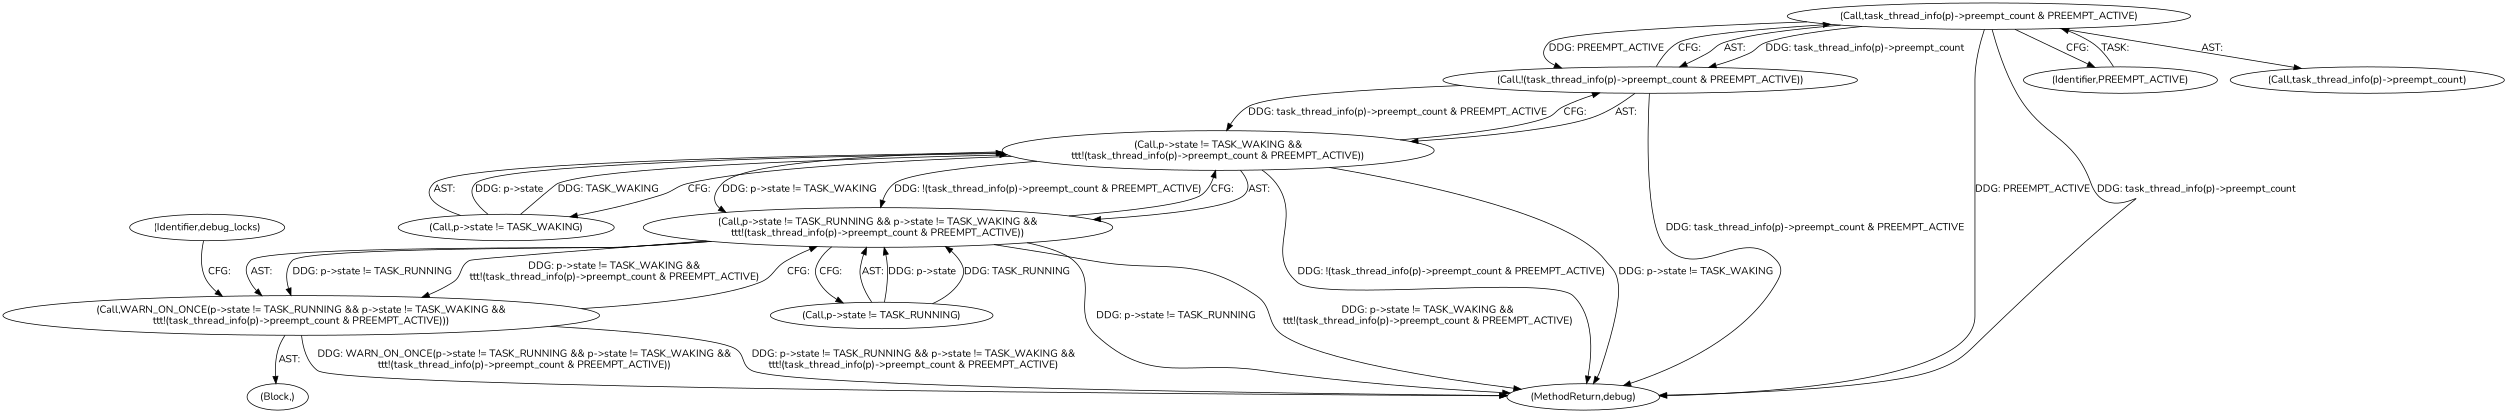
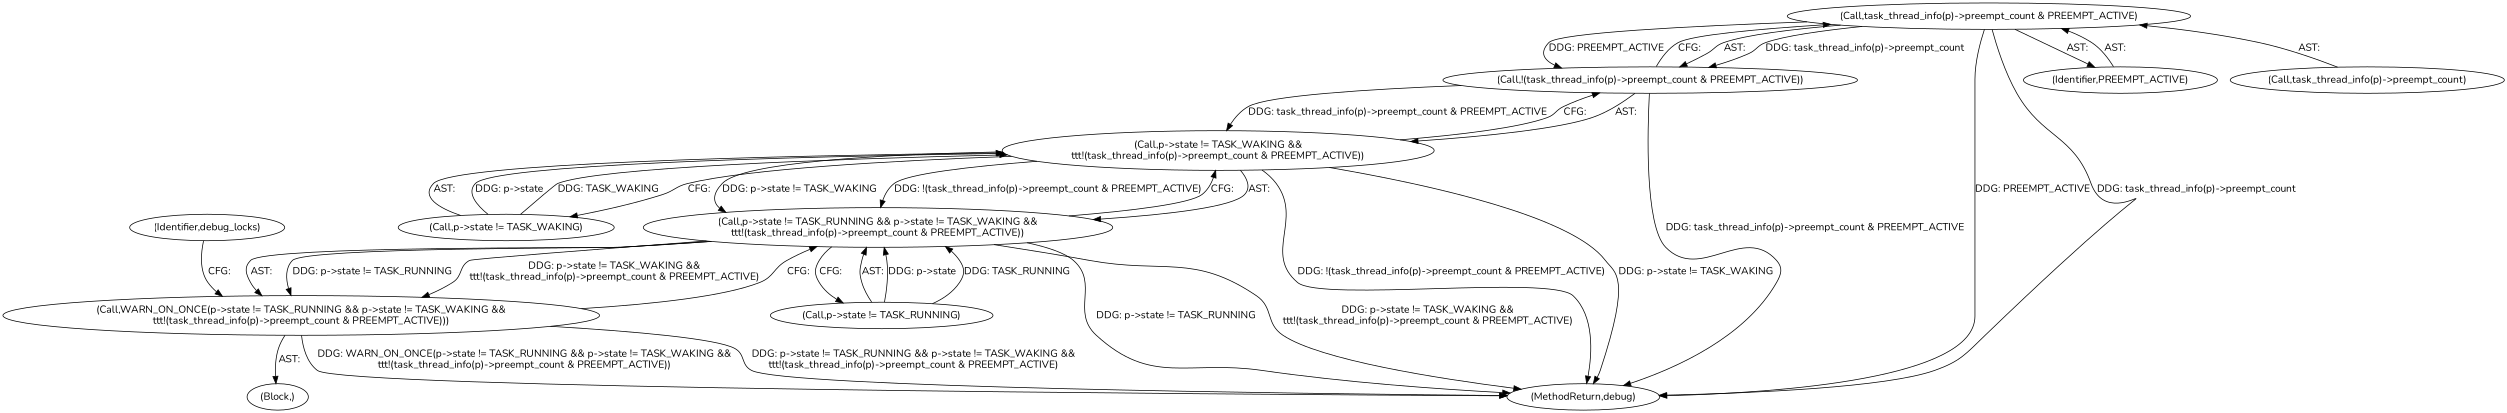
edge "(Call,task_thread_info(p)->preempt_count & PREEMPT_ACTIVE)" -> "(Identifier,PREEMPT_ACTIVE)": label "CFG: " -> "AST: "
edge "(Identifier,PREEMPT_ACTIVE)" -> "(Call,task_thread_info(p)->preempt_count & PREEMPT_ACTIVE)": label "TASK: " -> "AST: "
edge "(Call,task_thread_info(p)->preempt_count & PREEMPT_ACTIVE)" -> "(Call,task_thread_info(p)->preempt_count)": reversed
